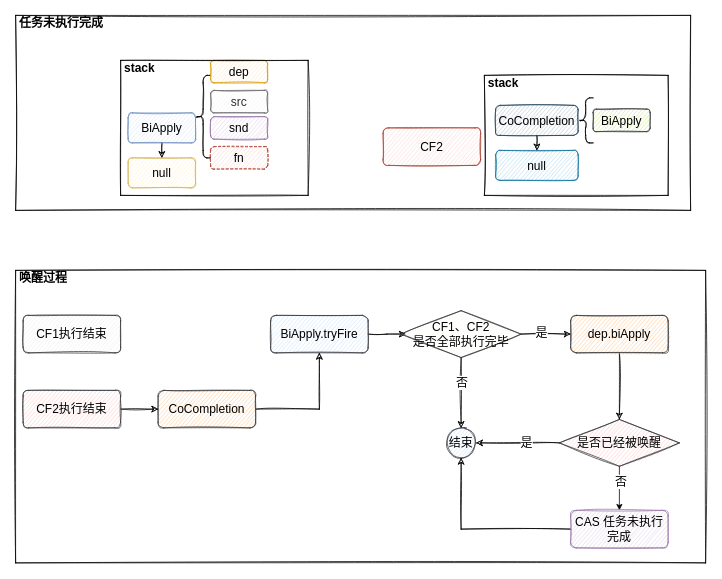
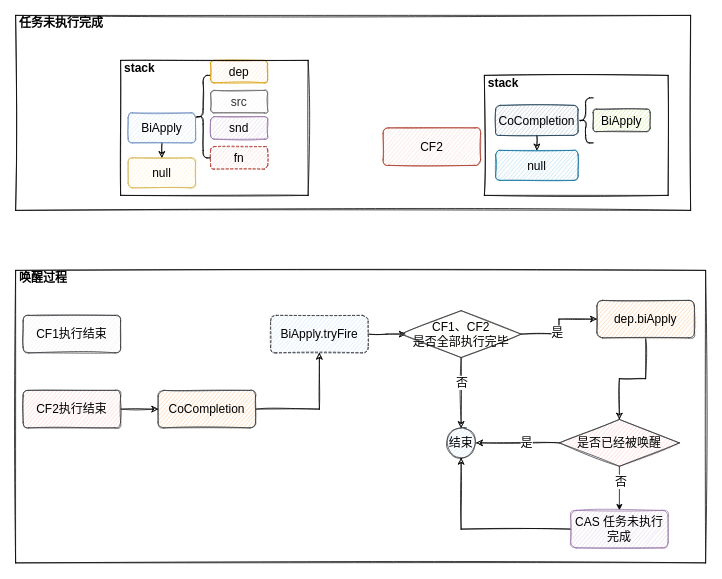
node "BiApply.tryFire": style solid -> dashed
node "dep.biApply": moved (619, 334) -> (645, 319)
